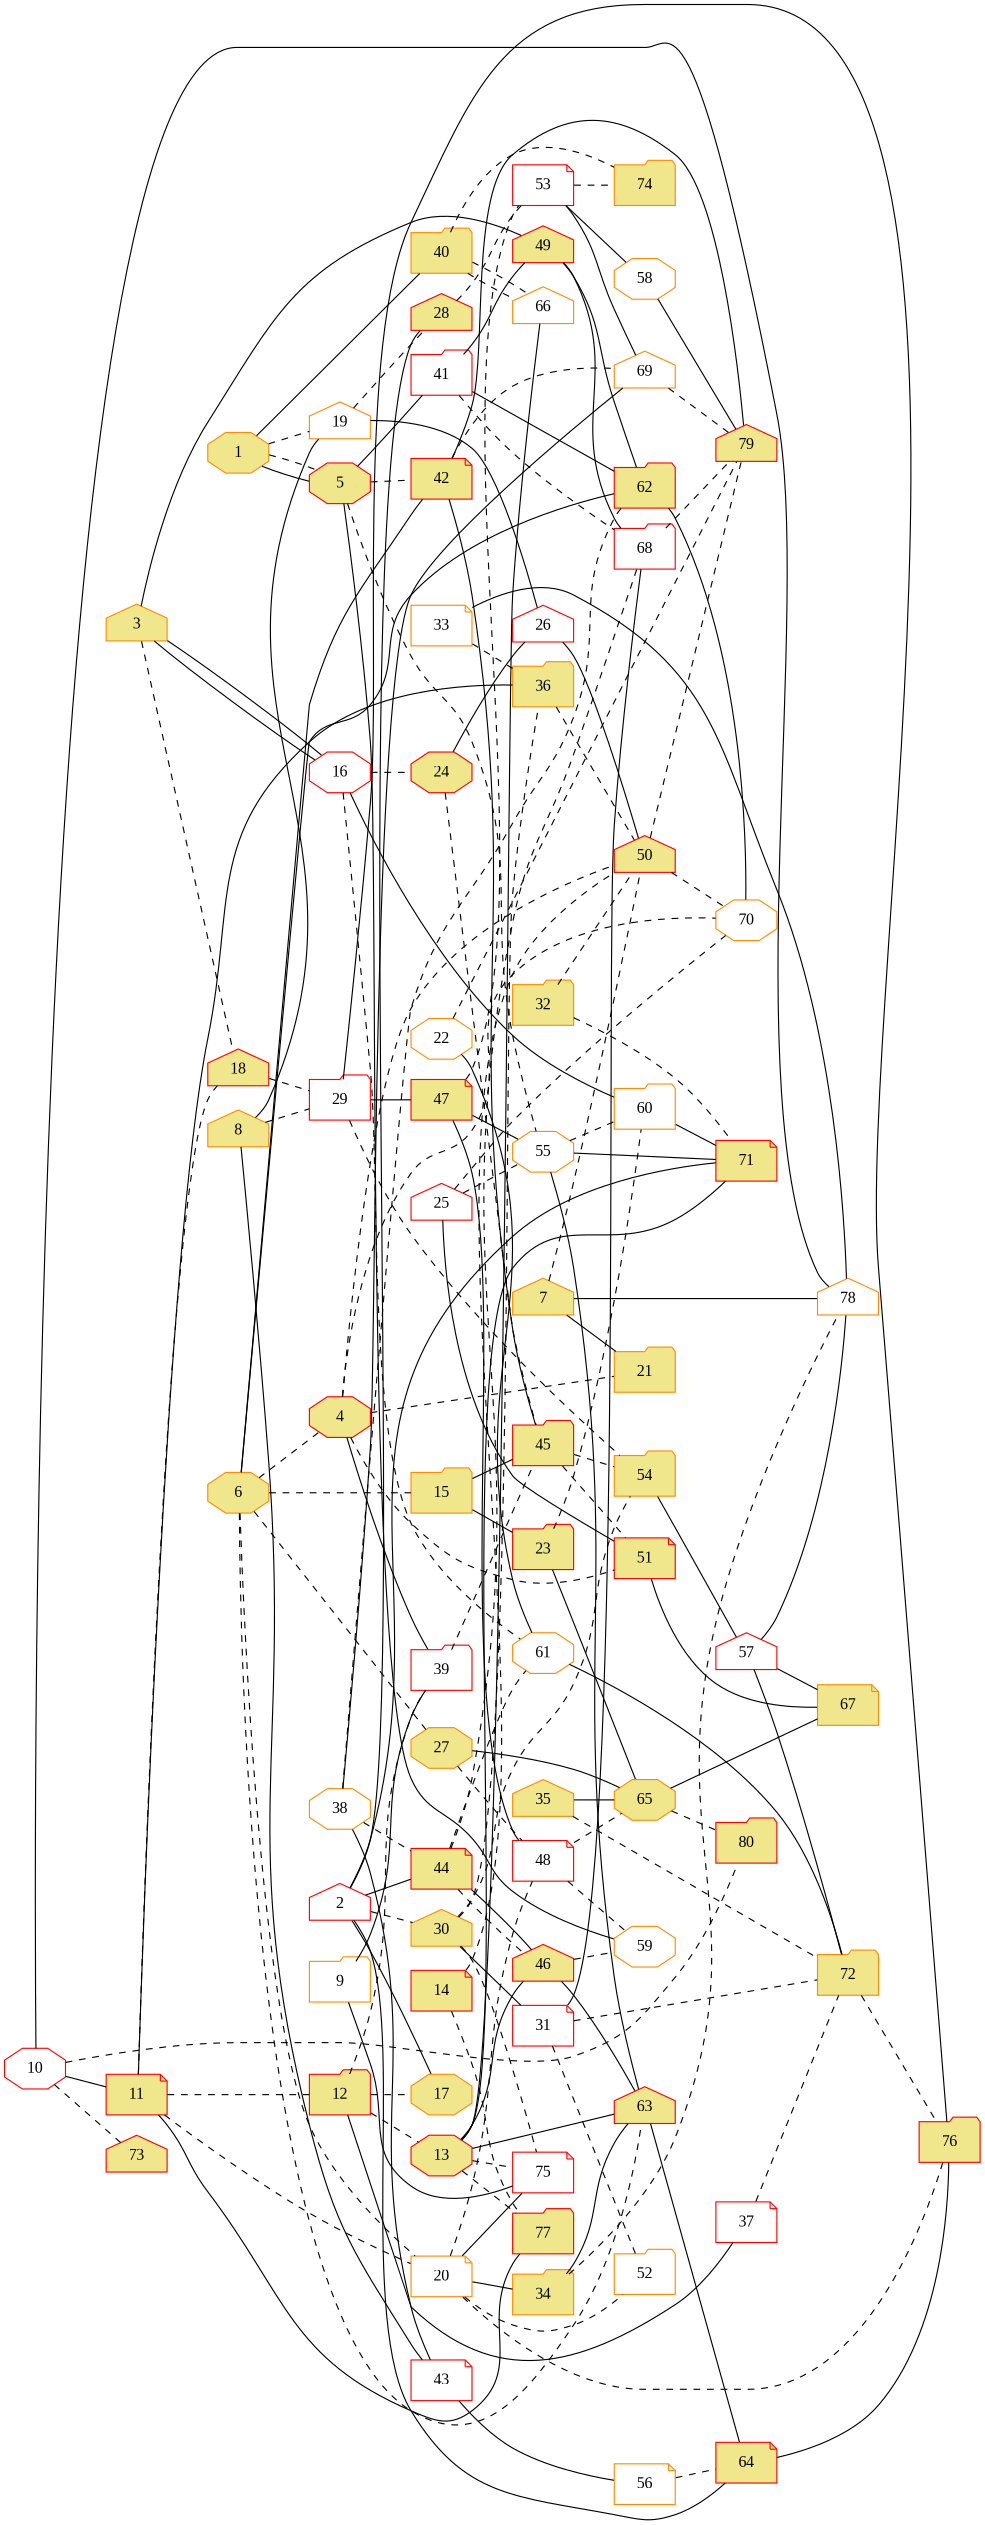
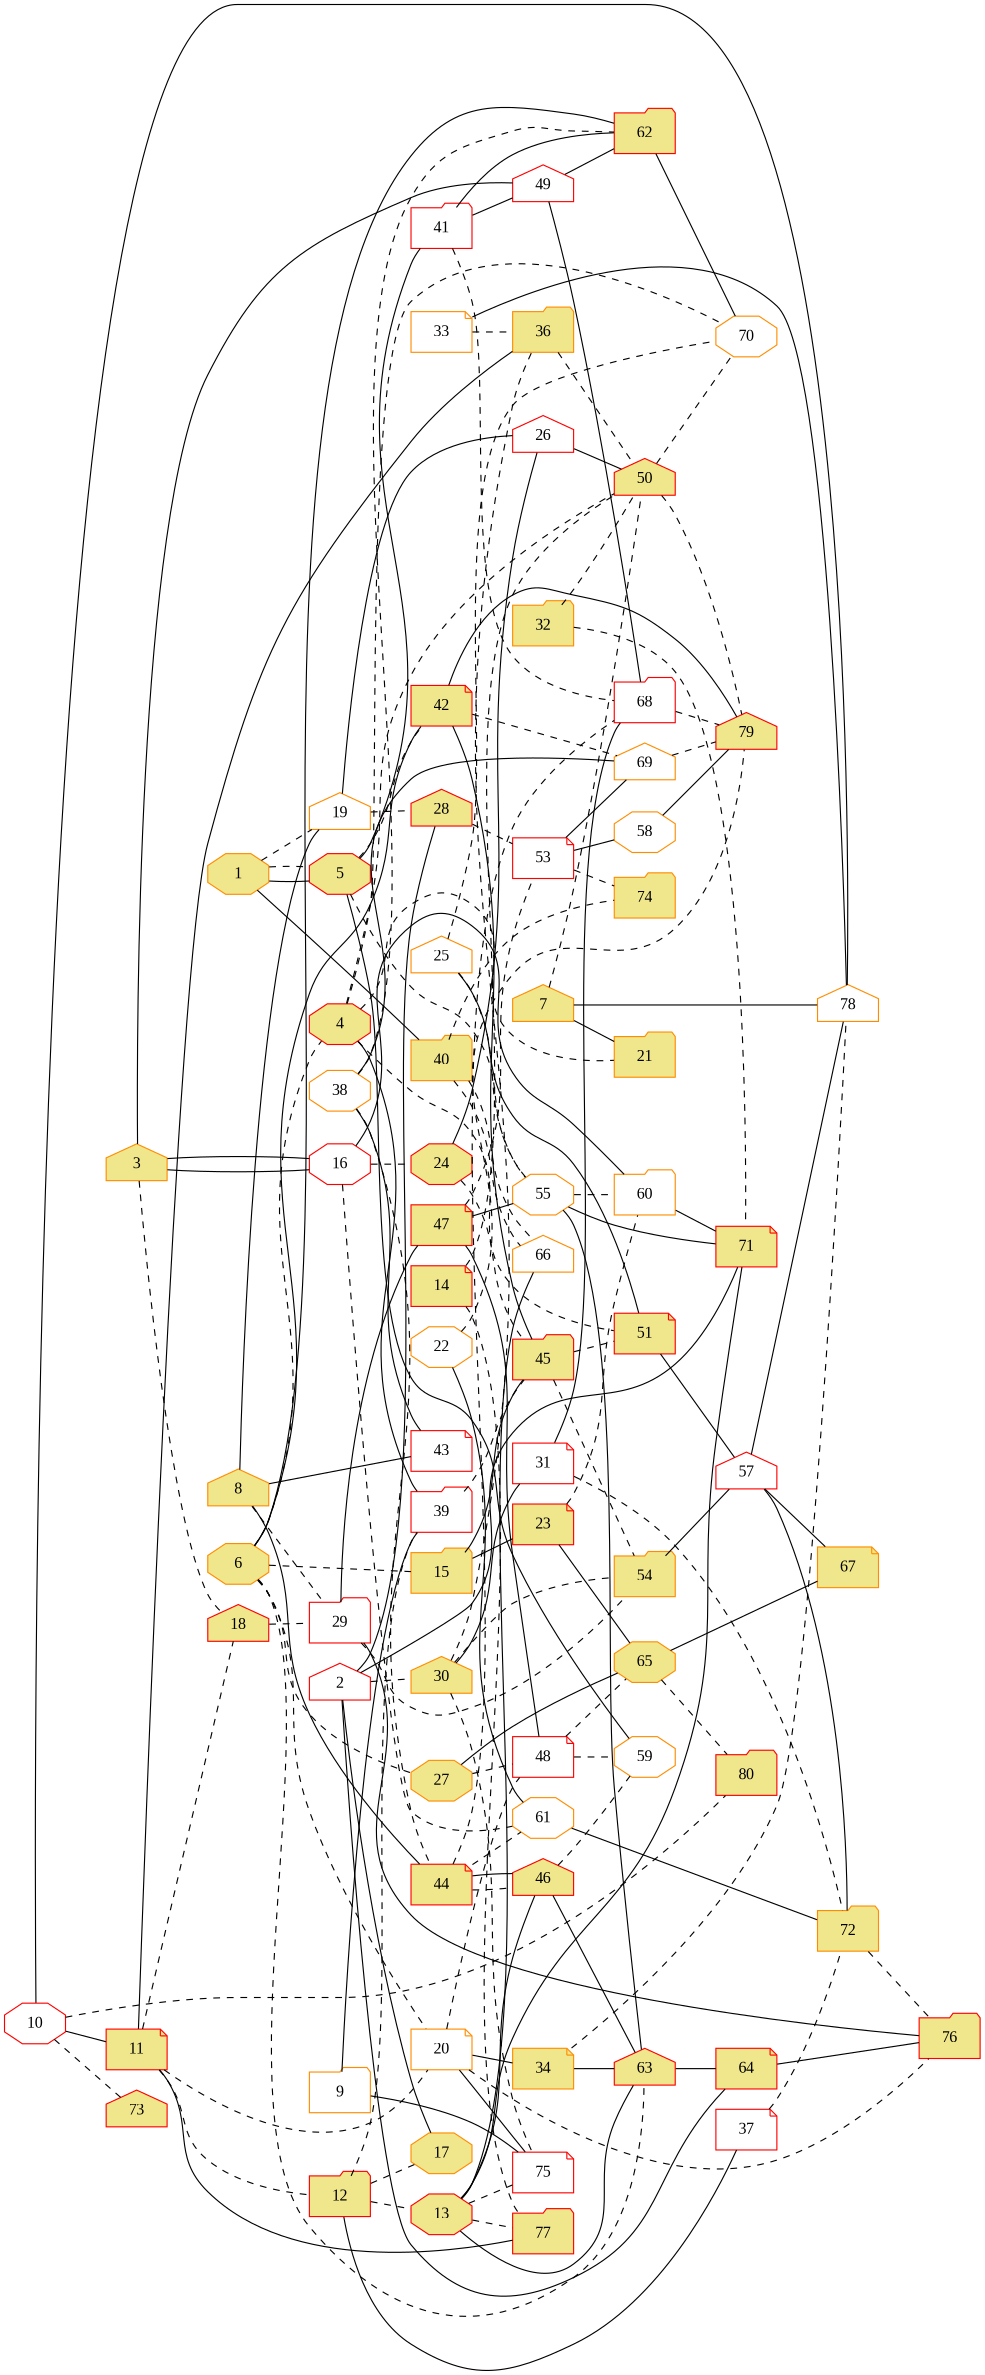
node "49": fillcolor khaki -> white
node "25": color red -> darkorange
node "23": shape folder -> note
edge "51" -- "67": now "51" -- "57"
node "35": removed
edge "44" -- "2": now "44" -- "8"
node "52": removed
node "34": shape folder -> note
node "56": removed
